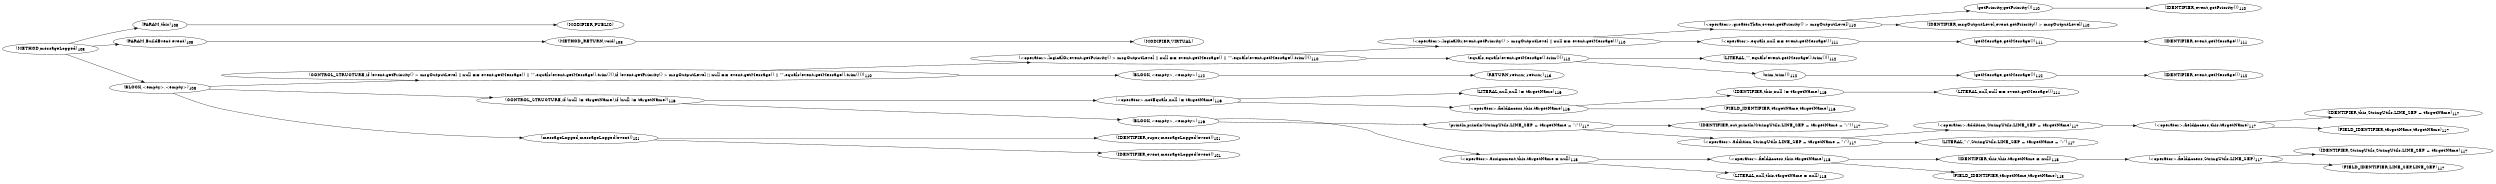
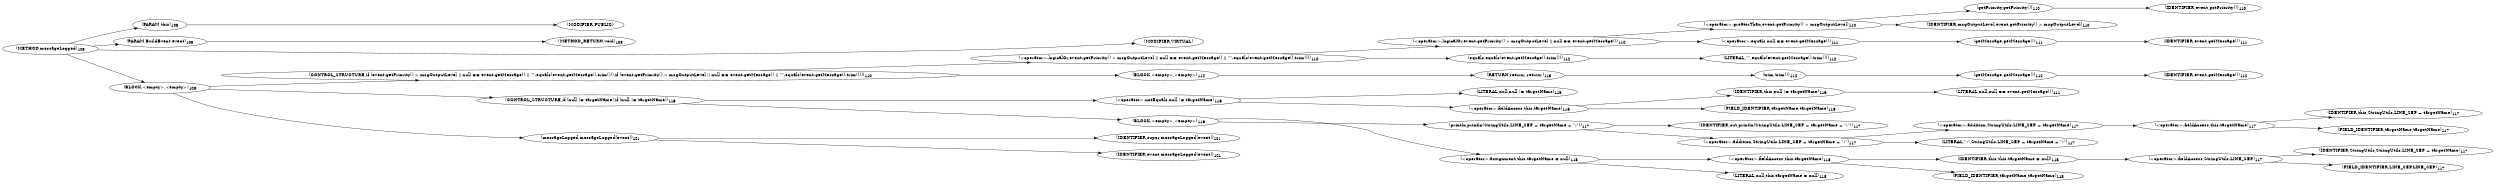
edge "(METHOD_RETURN,void)" -> "(MODIFIER,VIRTUAL)": now "(METHOD,messageLogged)" -> "(MODIFIER,VIRTUAL)"
edge "(equals,equals(event.getMessage().trim()))" -> "(trim,trim())": now "(RETURN,return;,return;)" -> "(trim,trim())"
